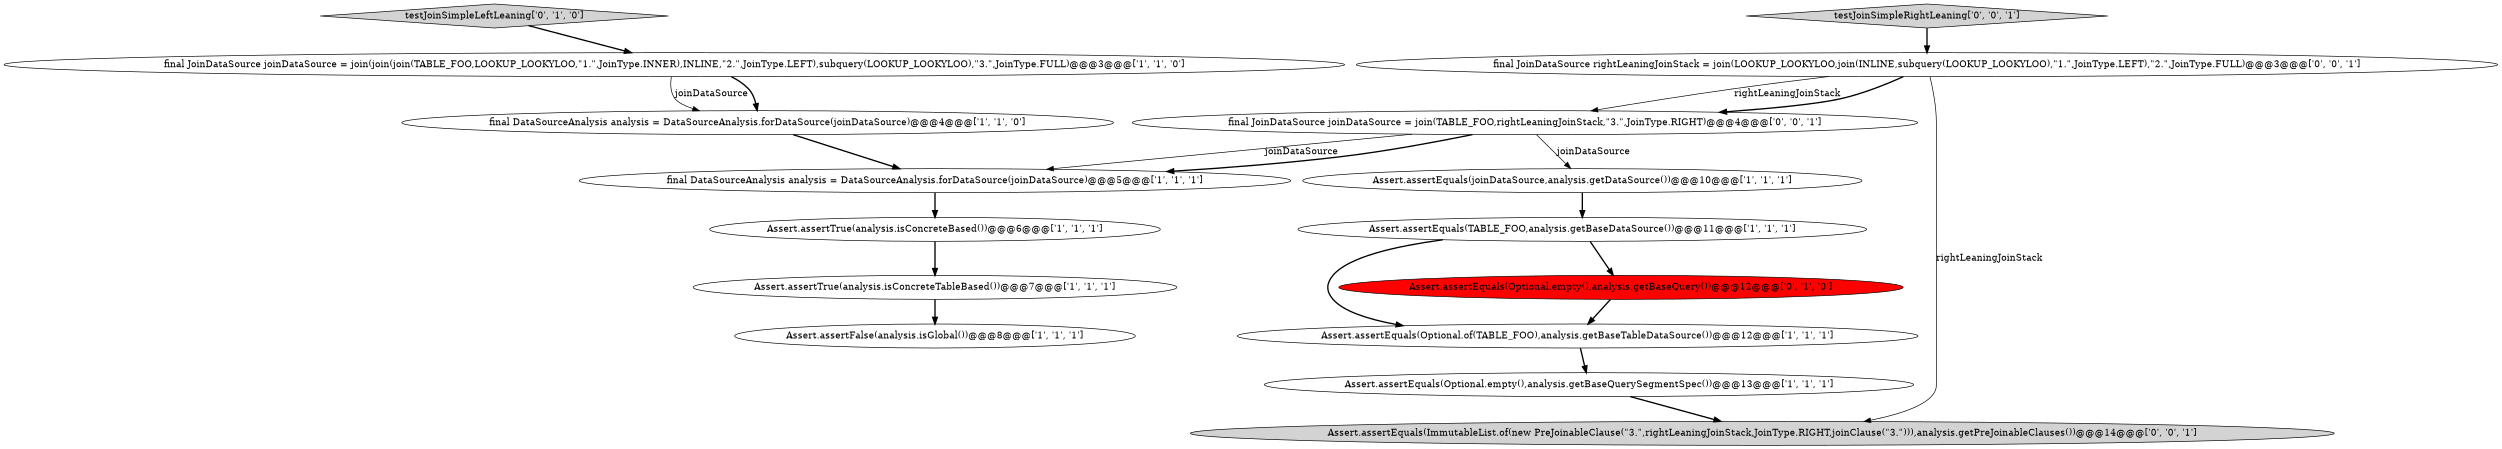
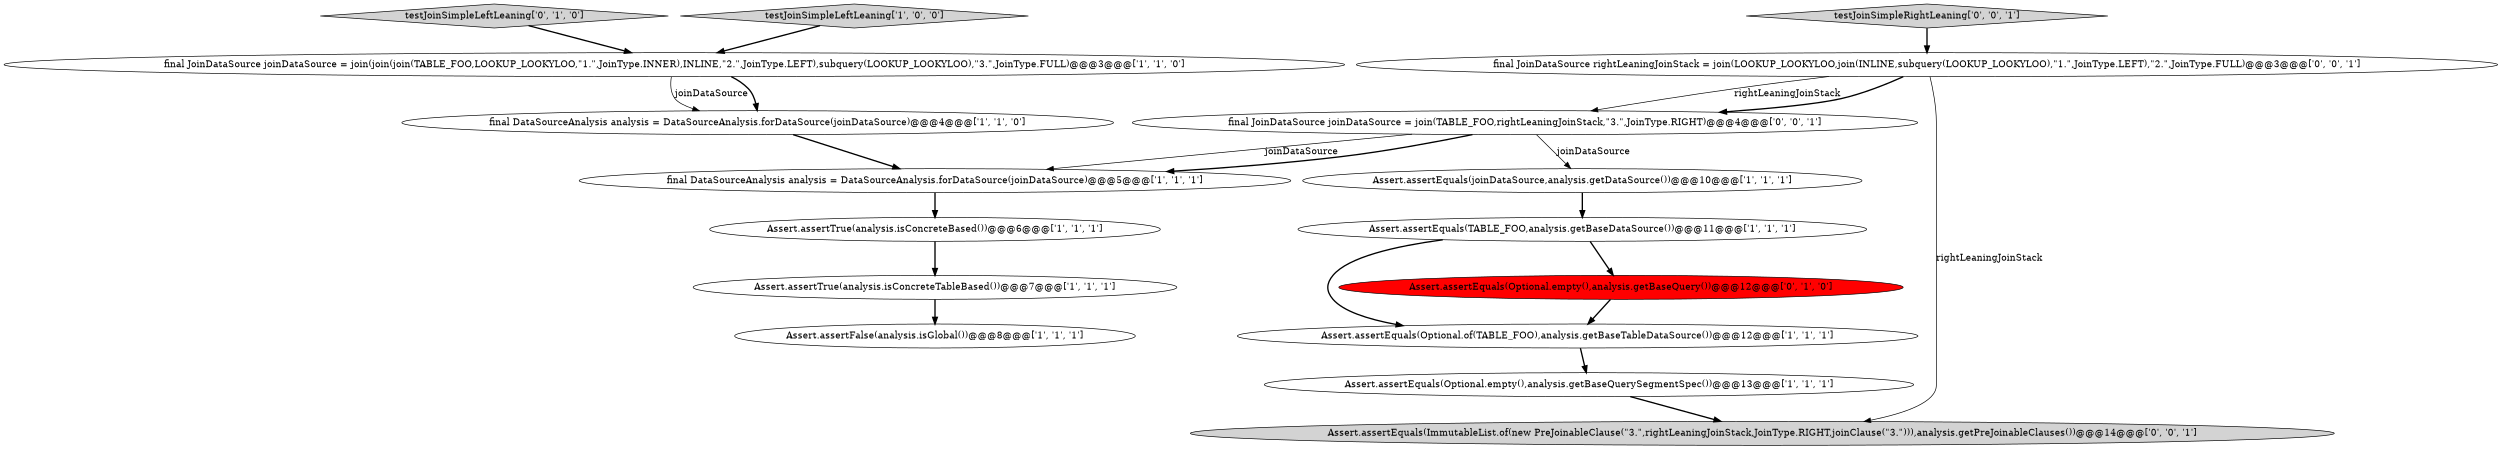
node "testJoinSimpleLeftLeaning['1', '0', '0']": added
